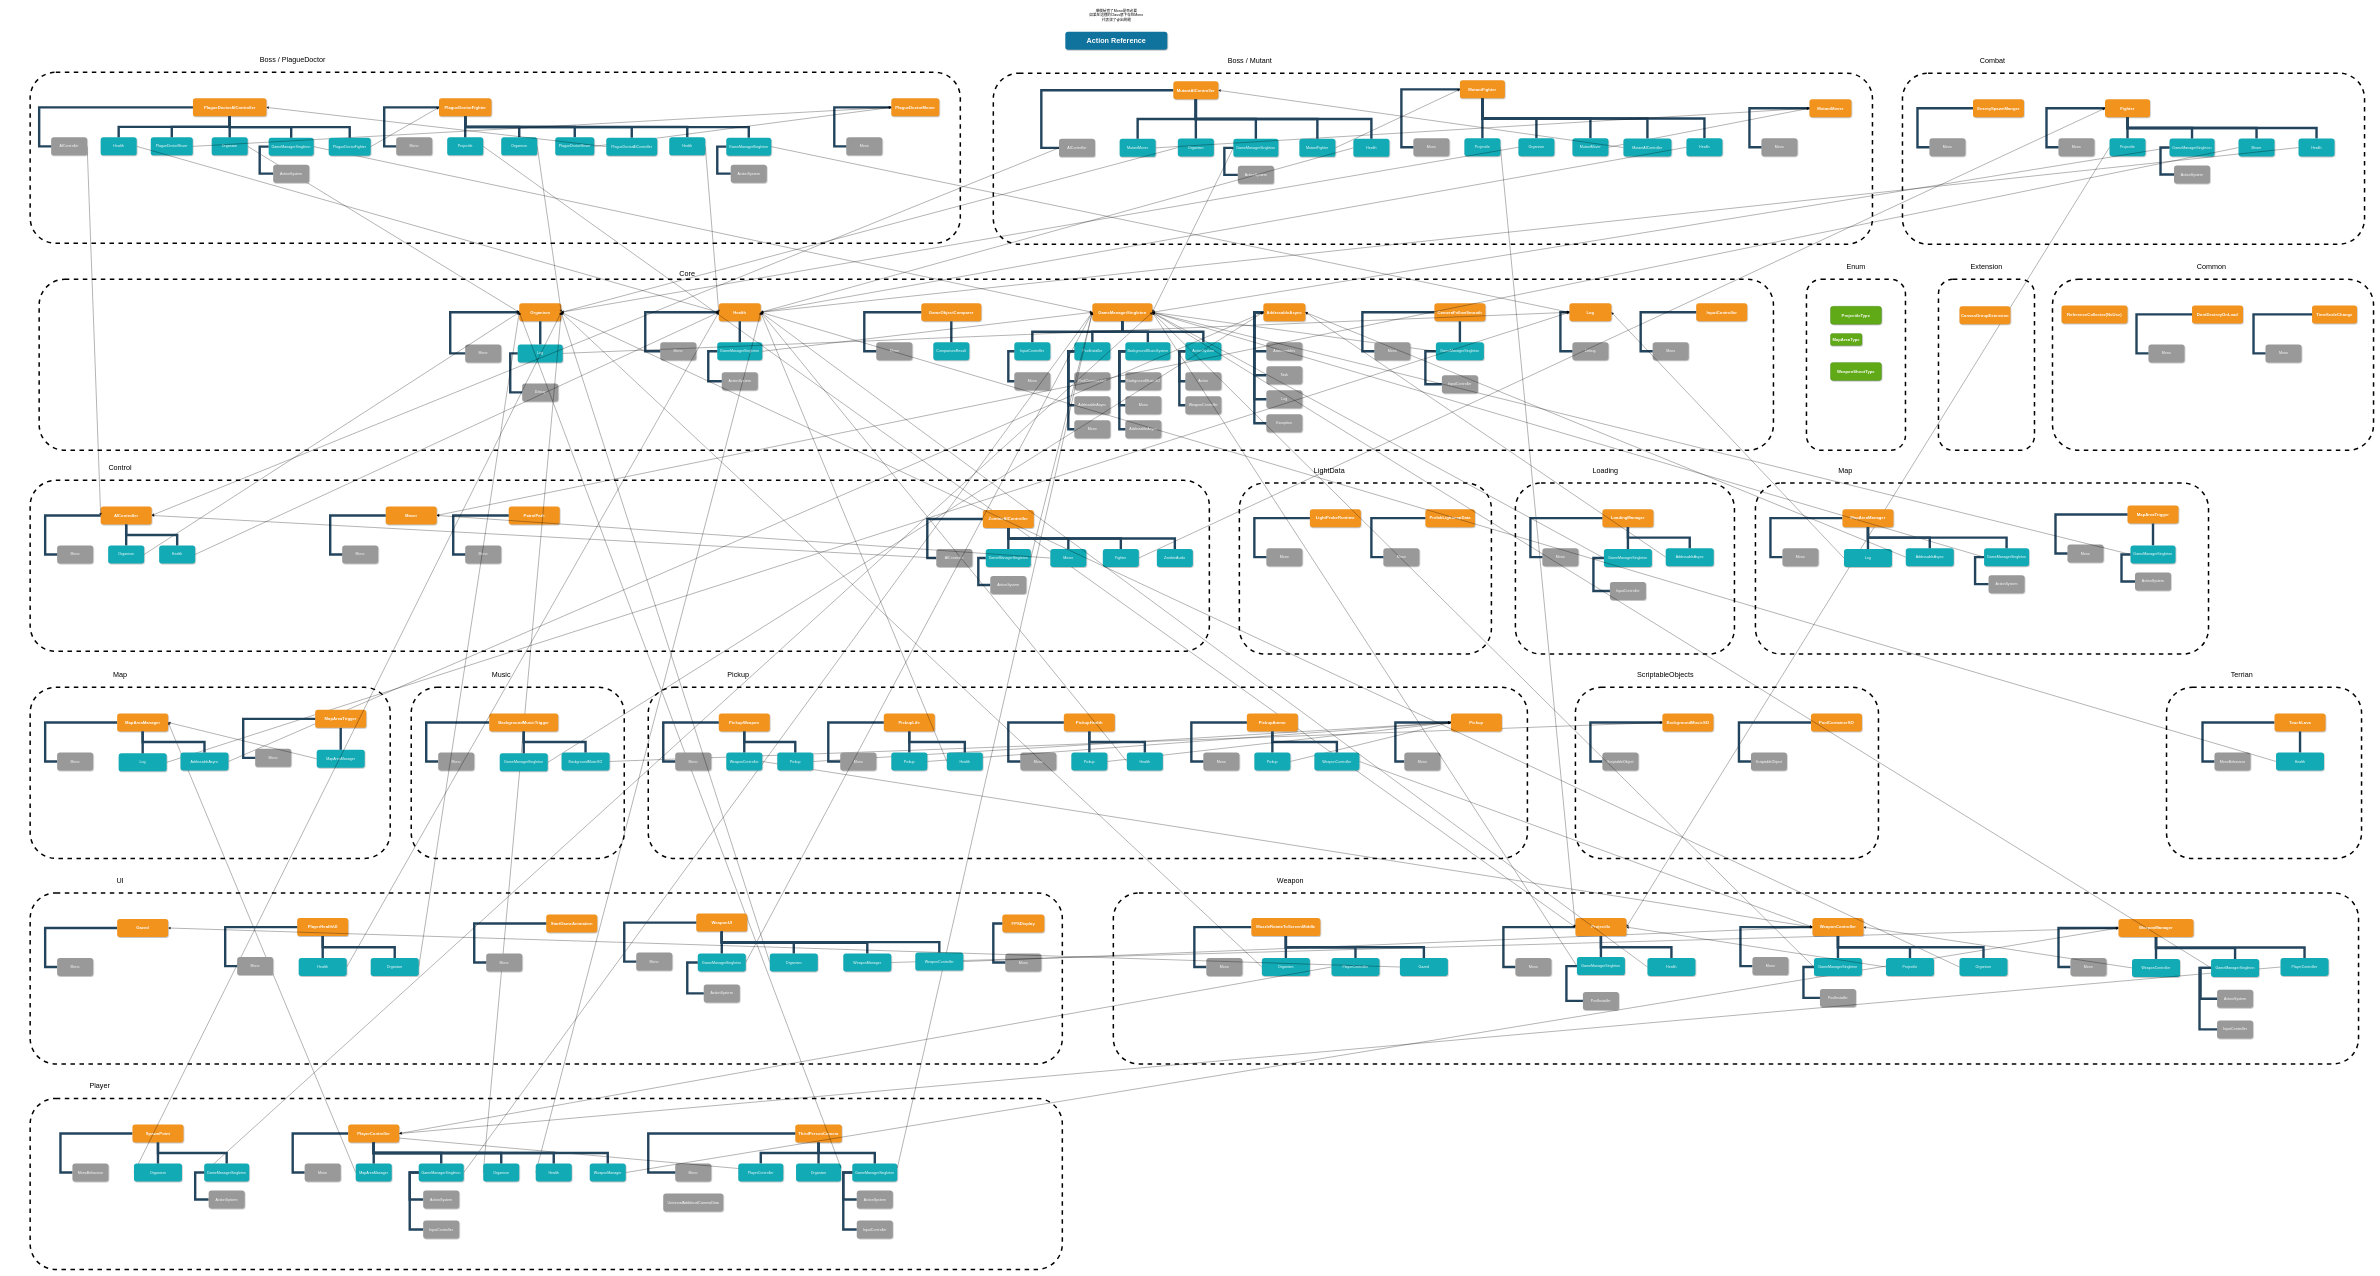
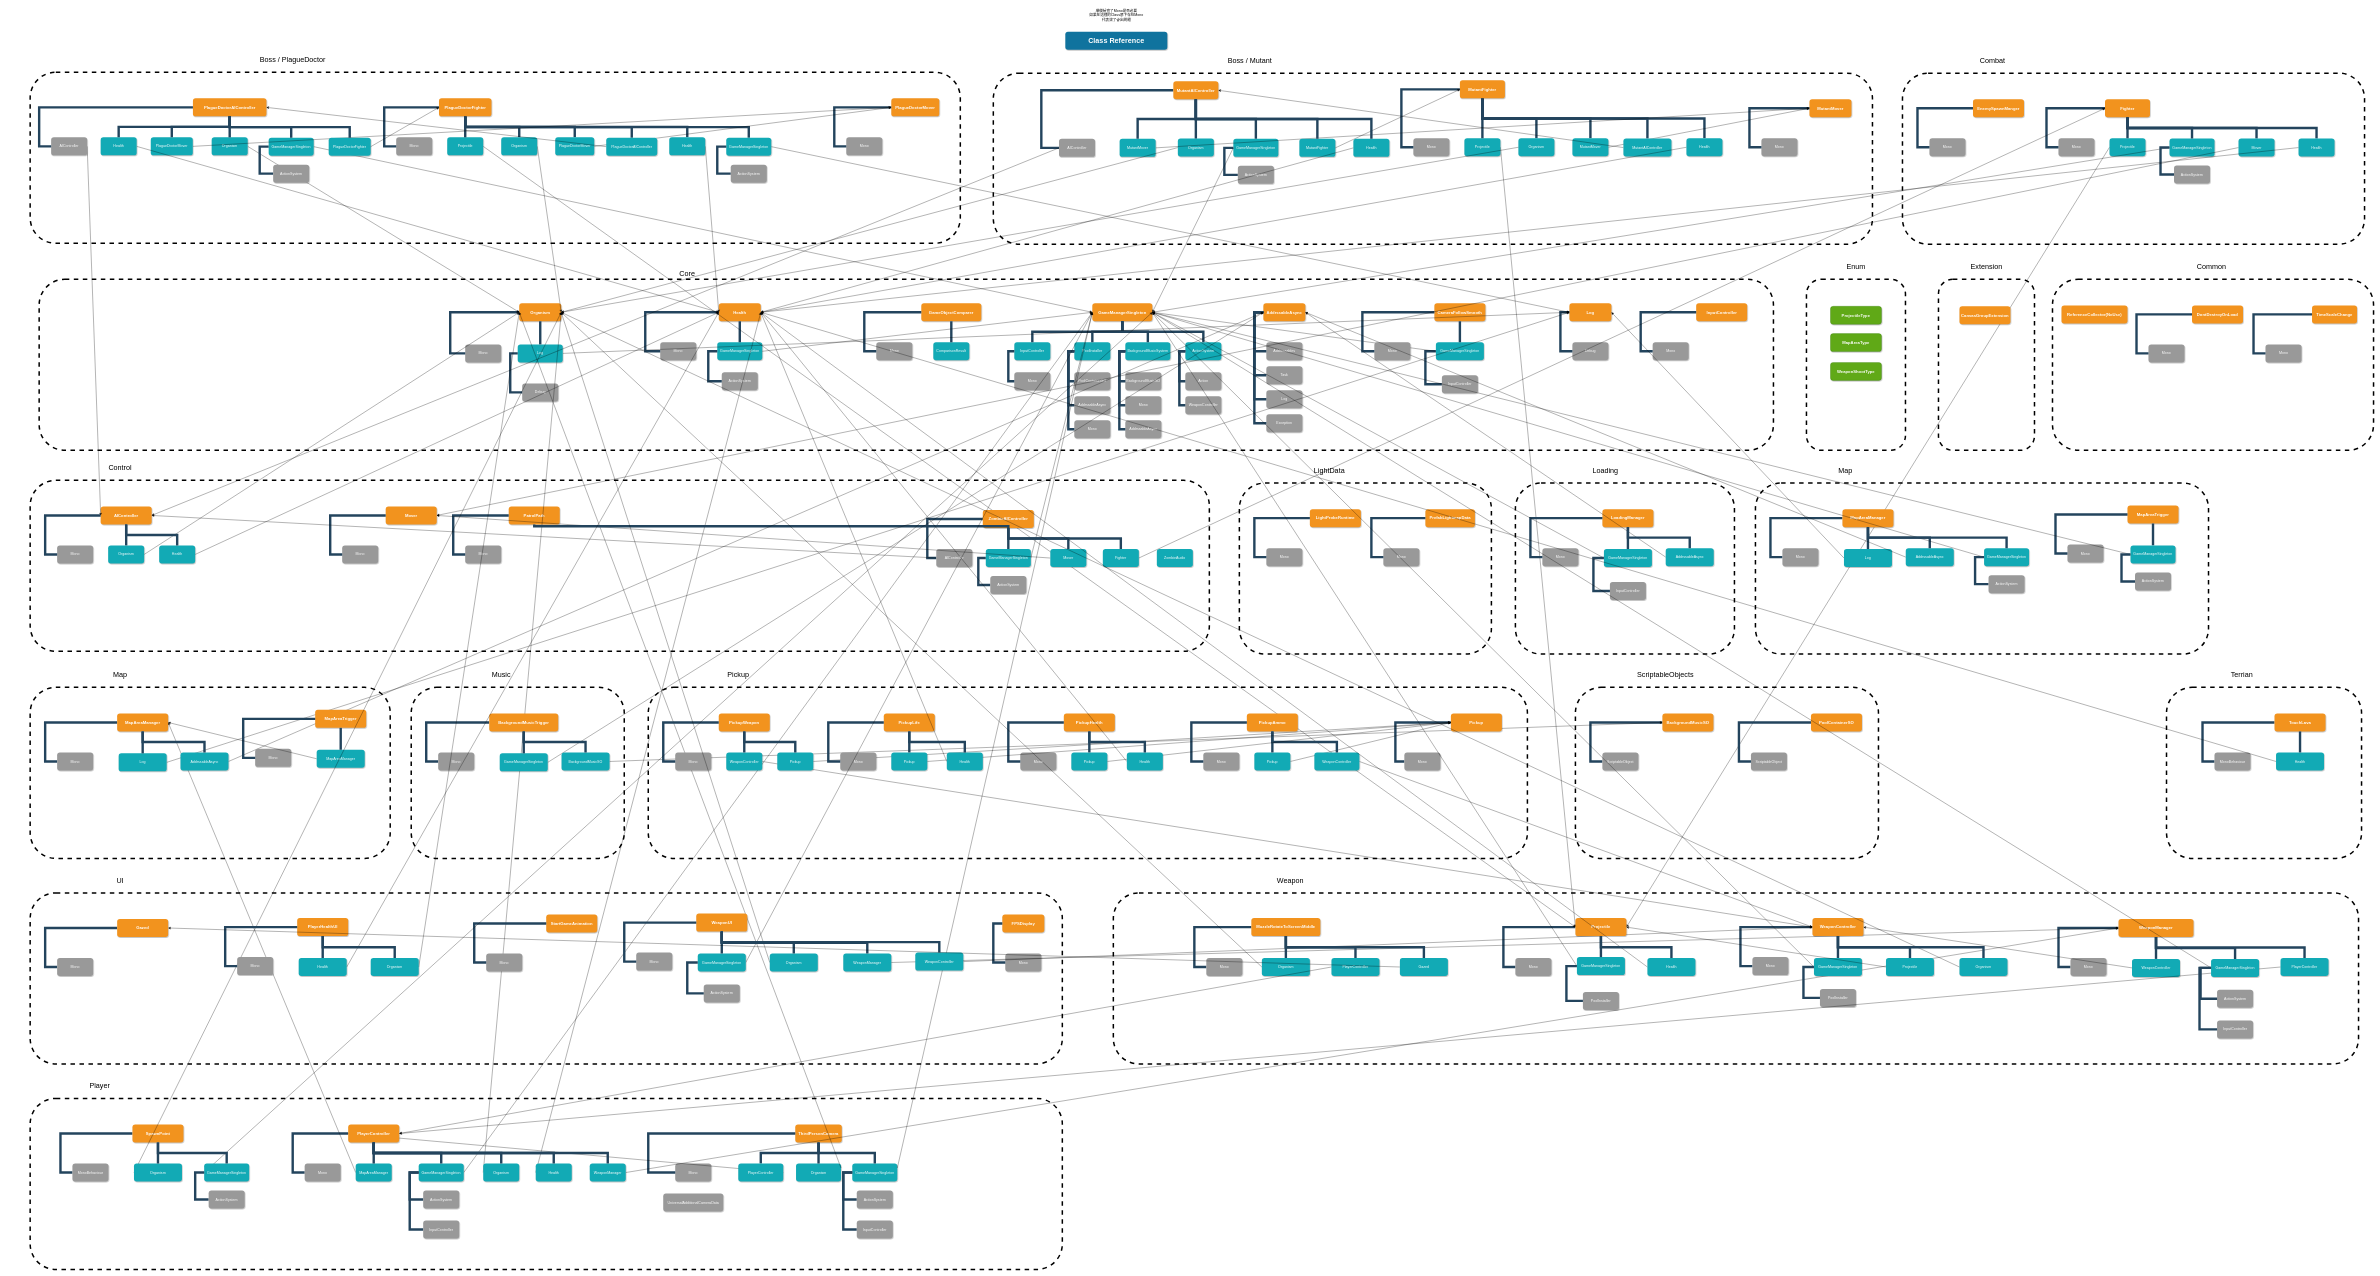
node "Action Reference": label "Action Reference" -> "Class Reference"
node "MapAreaType": size 32x12 -> 51x18
edge "ZombieAIController" -- "ZombieAudio": now "ZombieAIController" -- "PatrolPath"
